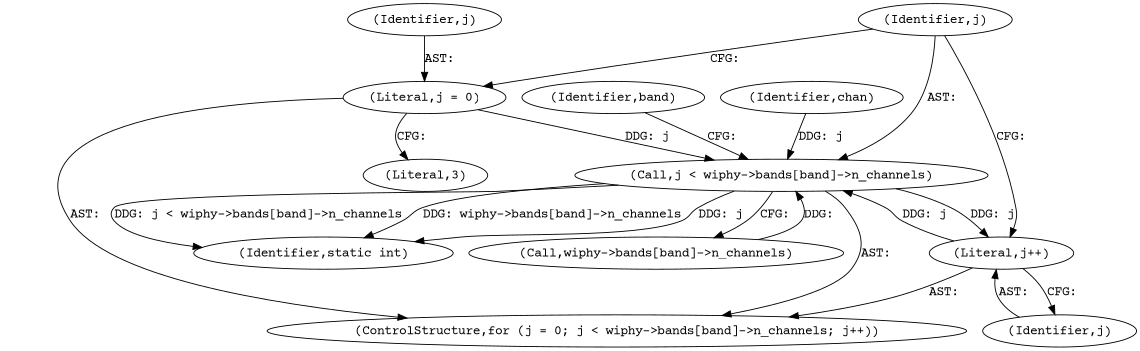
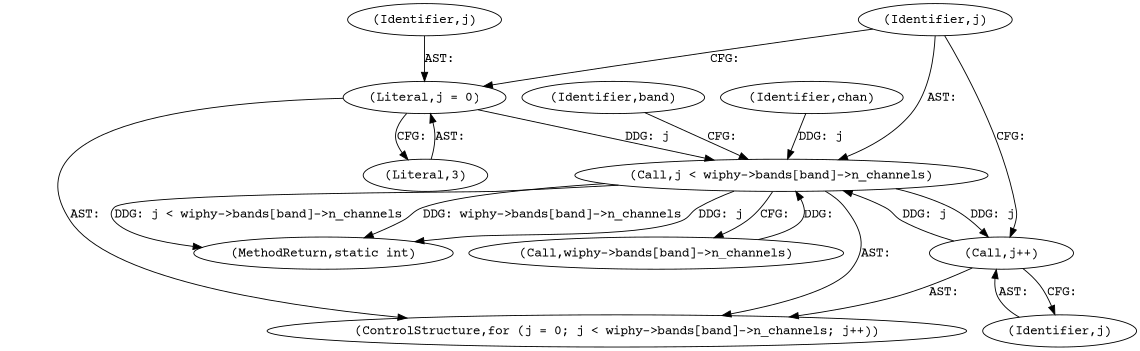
edge "(Literal,3)" -> "(Literal,j = 0)": added, label "AST:"
node "(Identifier,static int)": label "(Identifier,static int)" -> "(MethodReturn,static int)"
node "(Literal,j++)": label "(Literal,j++)" -> "(Call,j++)"
